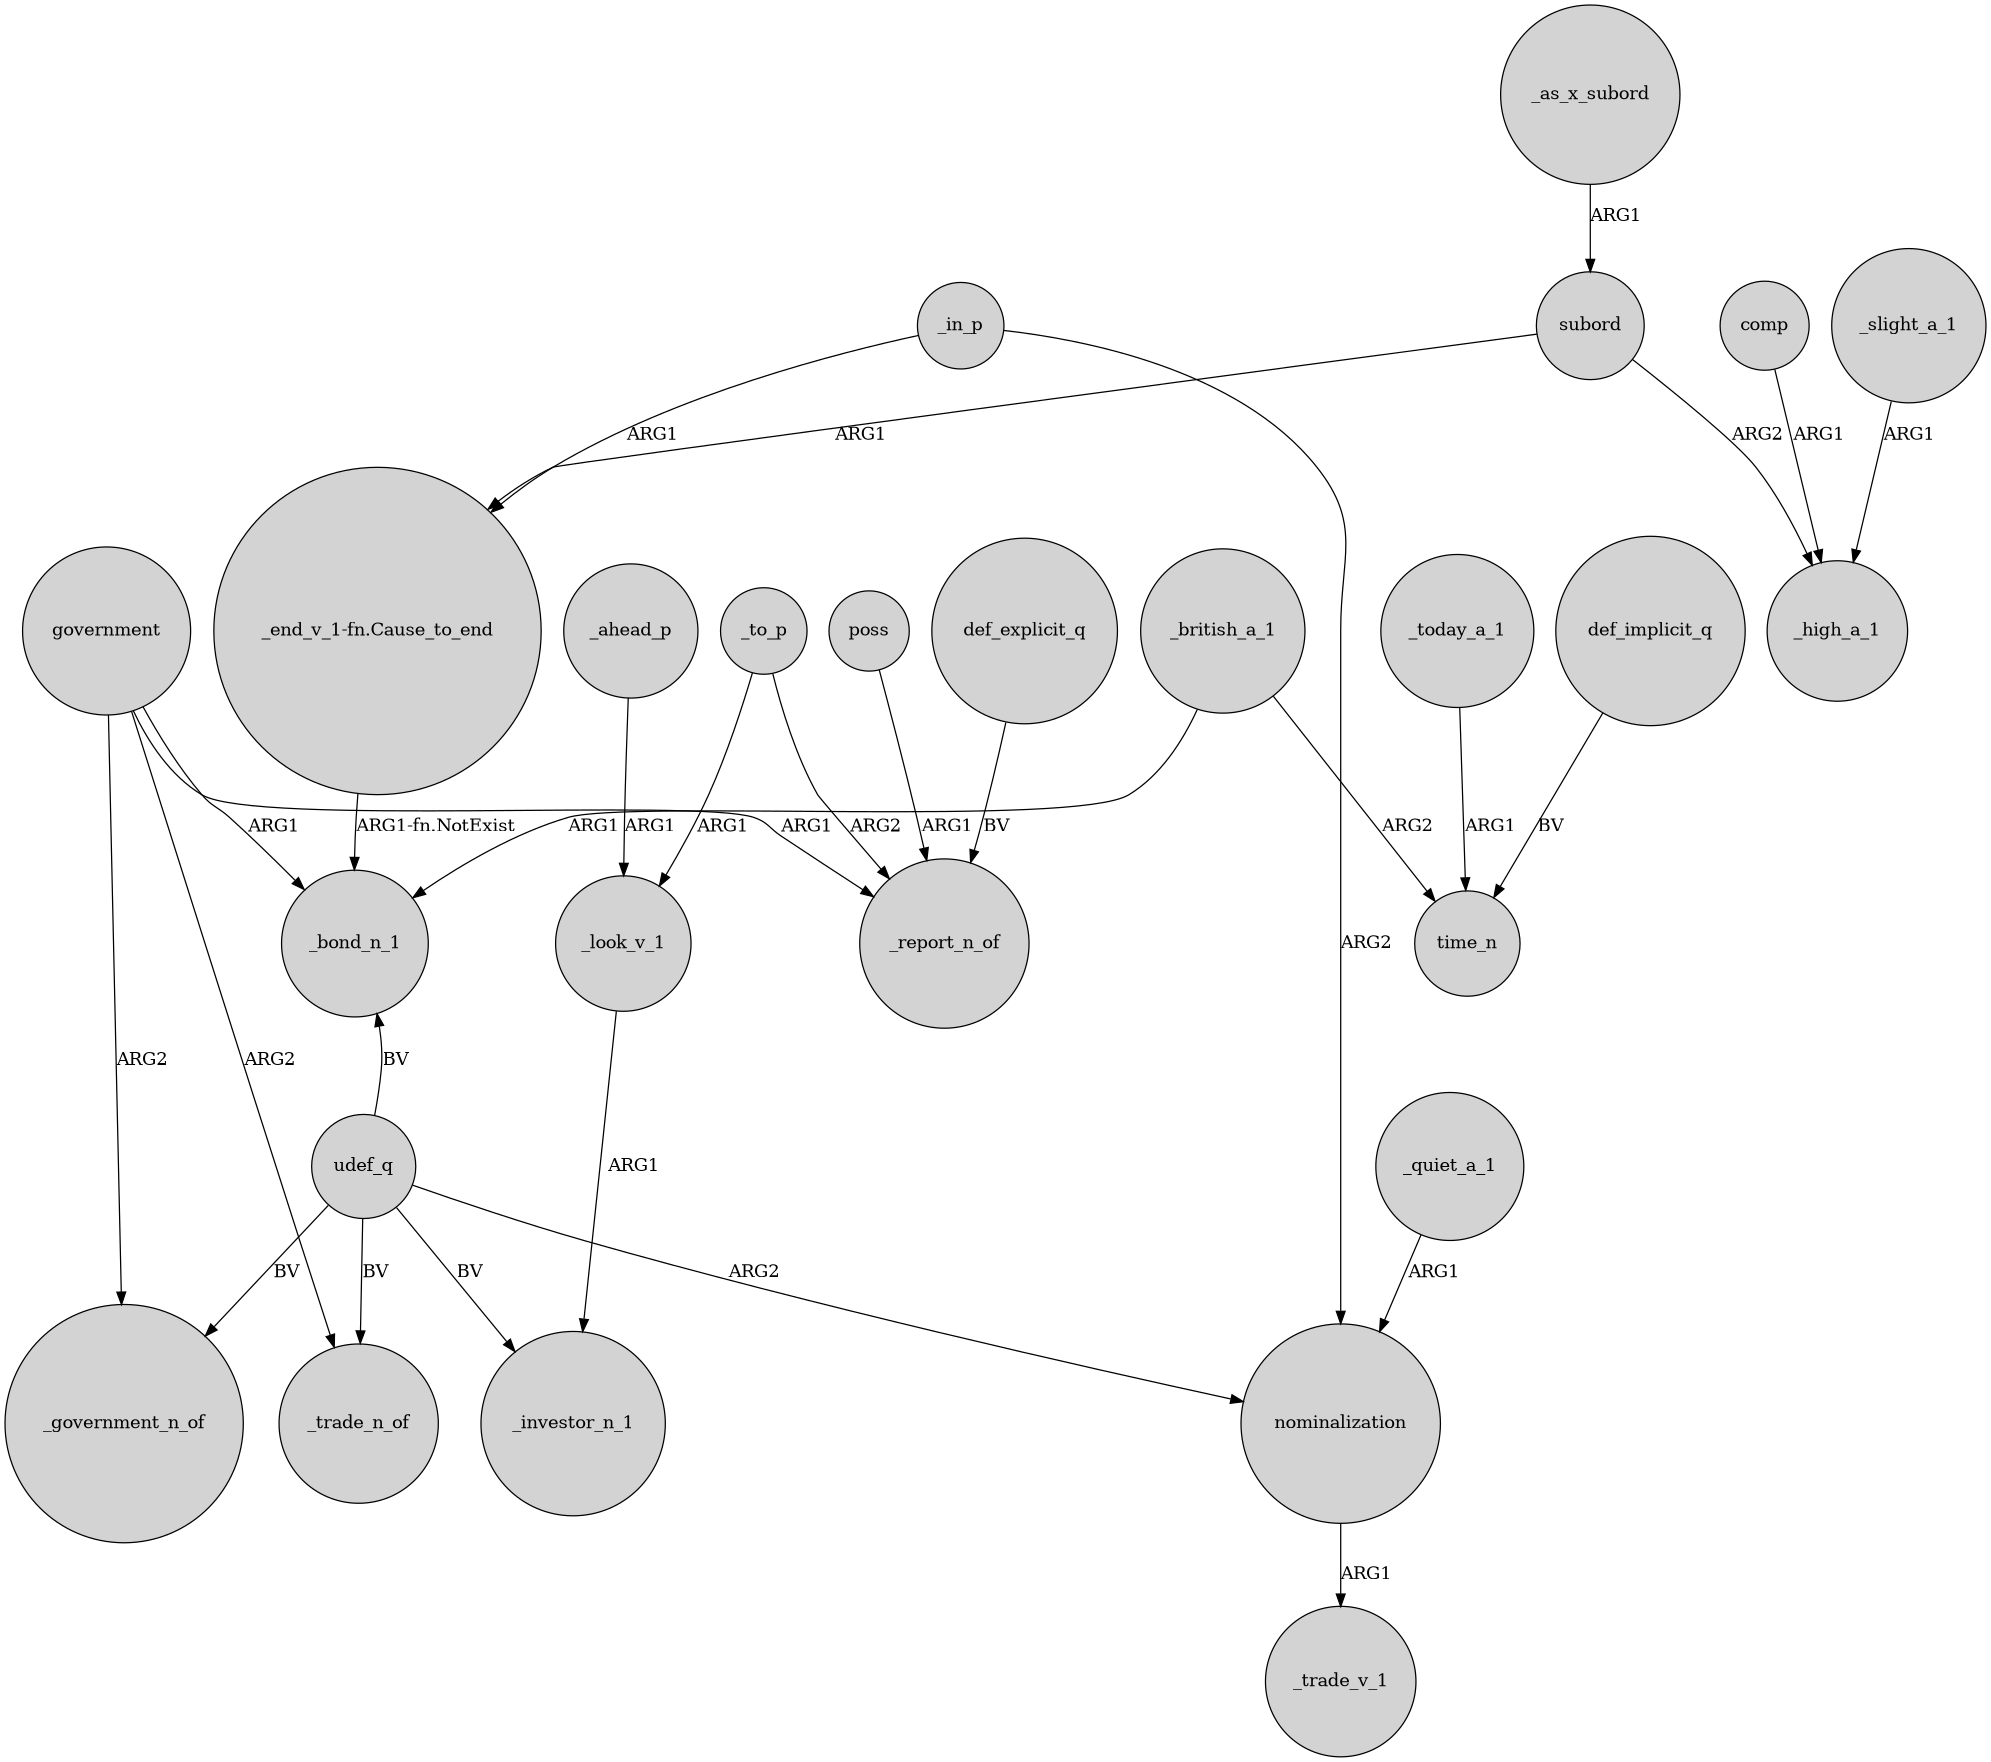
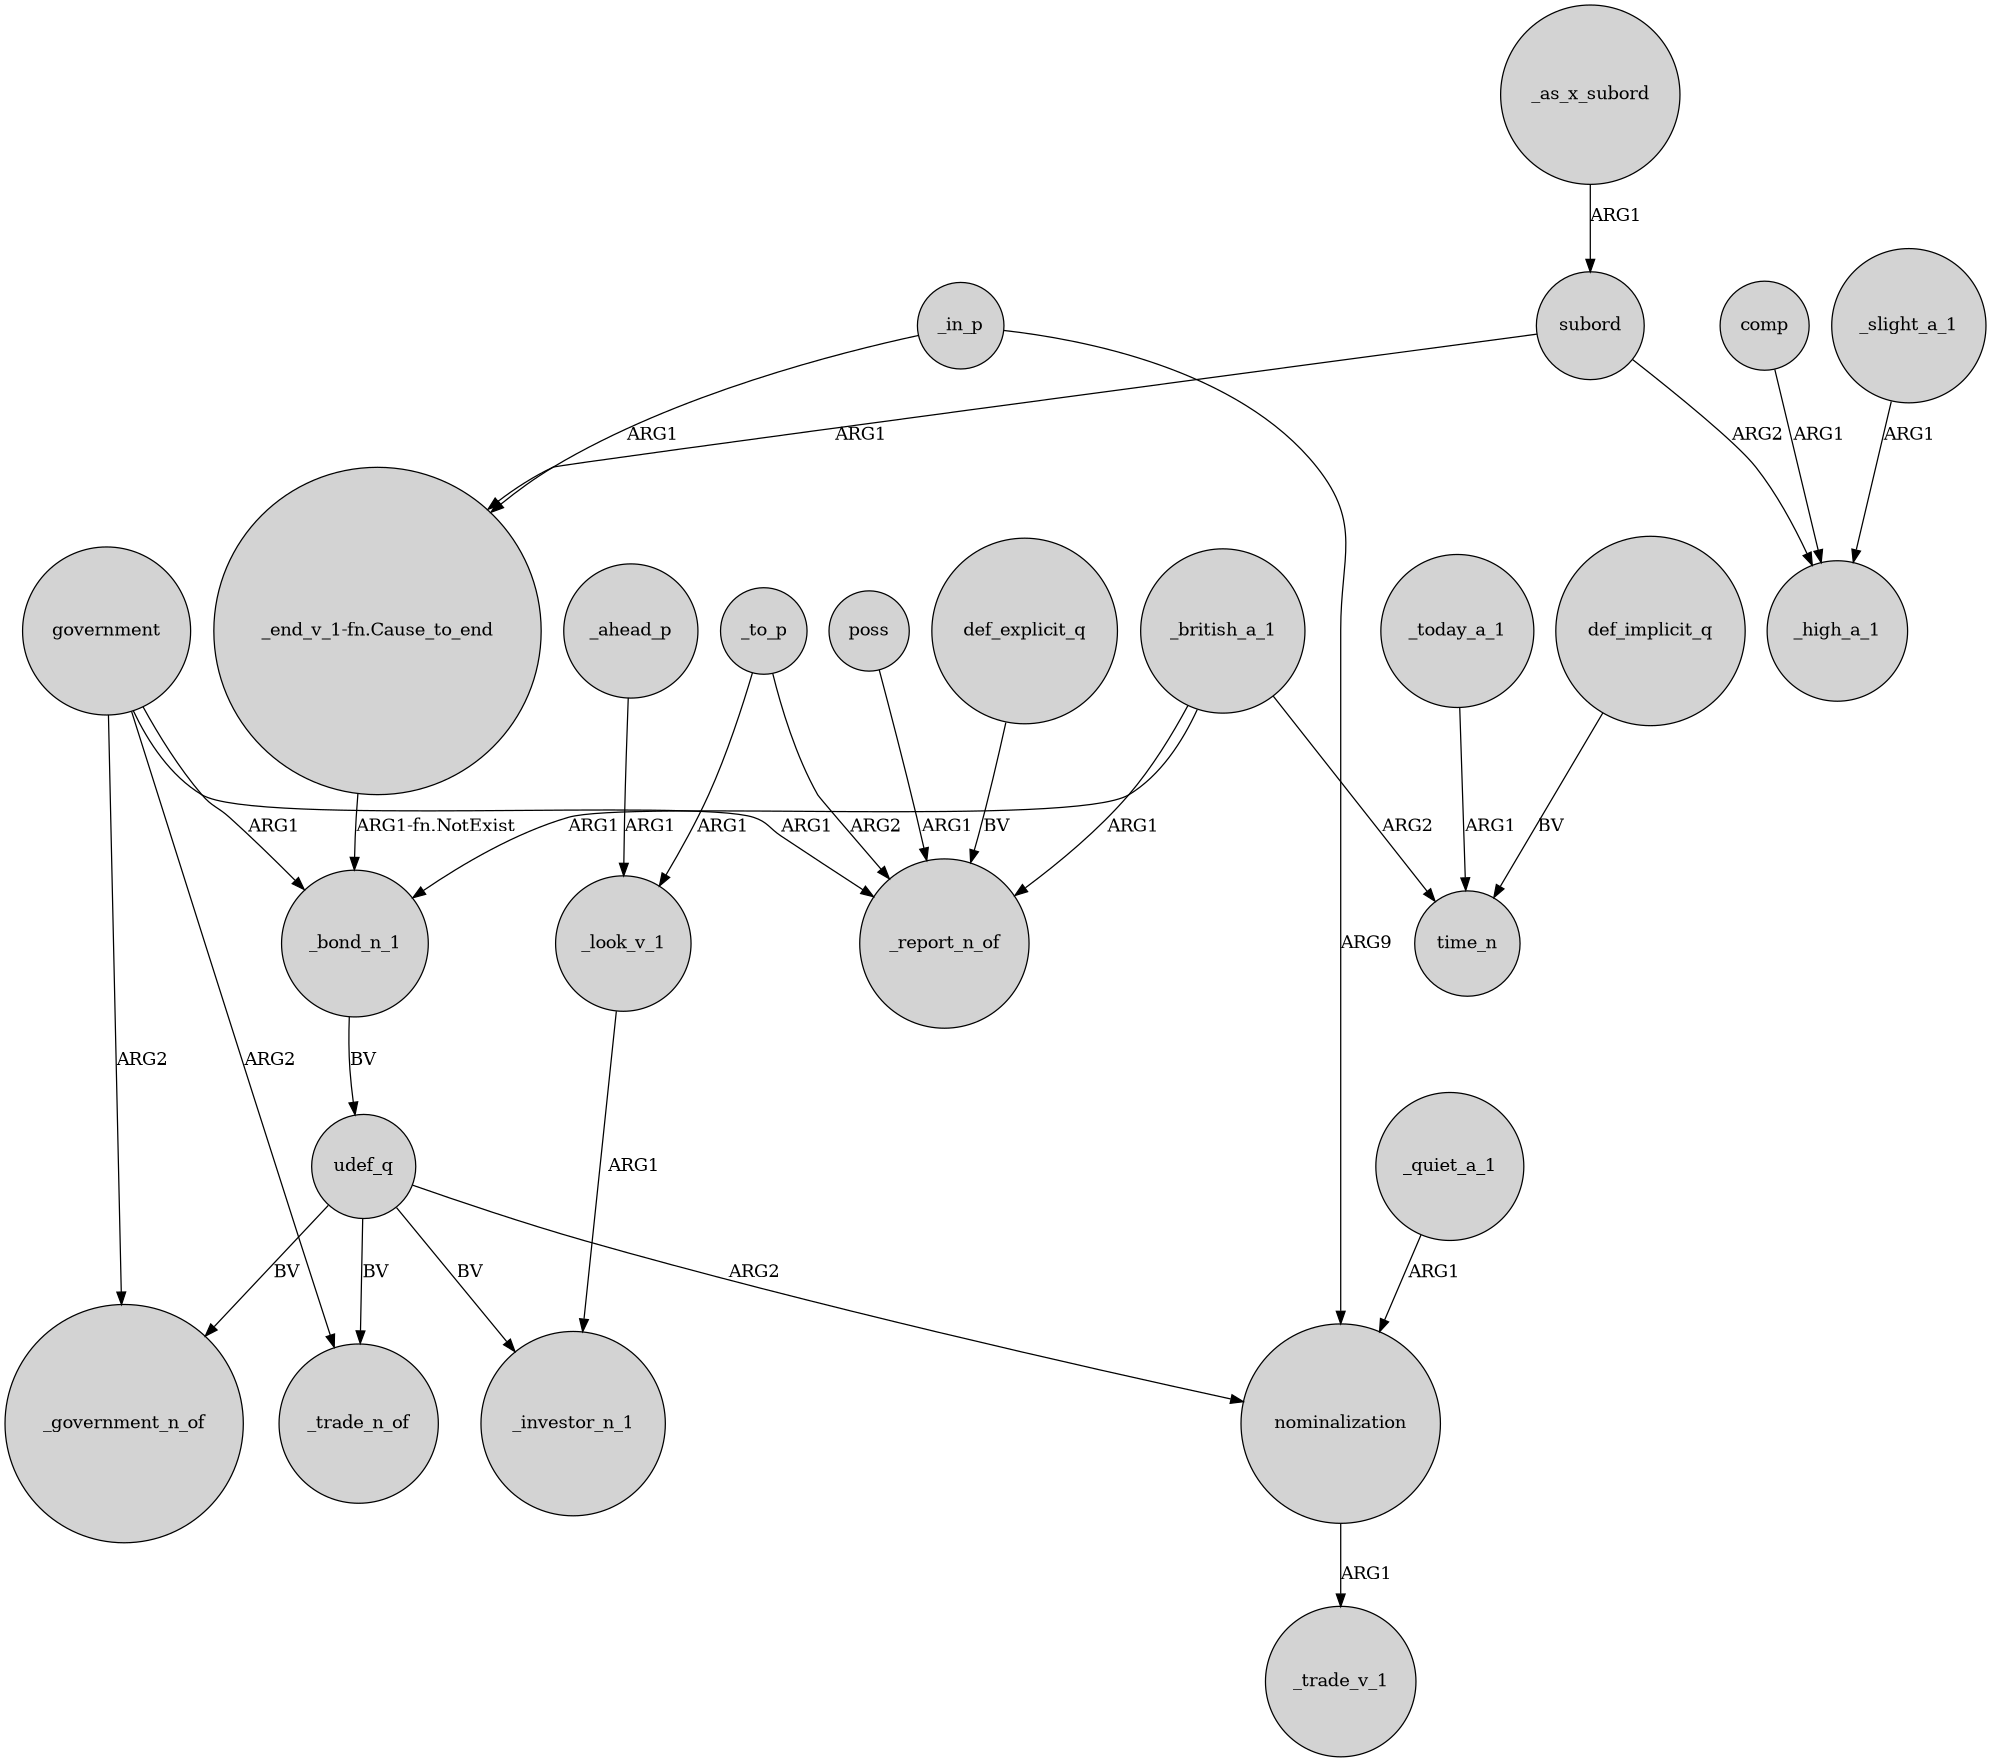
edge "_british_a_1" -> "_report_n_of": added, label "ARG1"
edge "_in_p" -> "nominalization": label "ARG2" -> "ARG9"
edge "udef_q" -> "_bond_n_1": reversed
